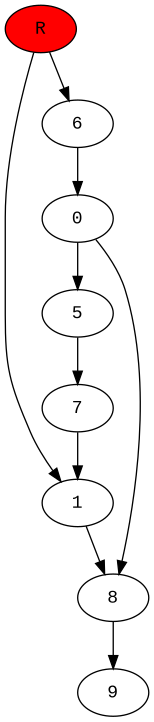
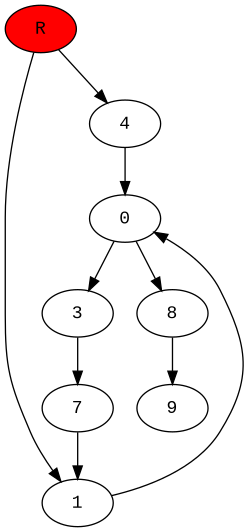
node "6": label "6" -> "4"
node "5": label "5" -> "3"
edge "1" -> "8": now "1" -> "0"
